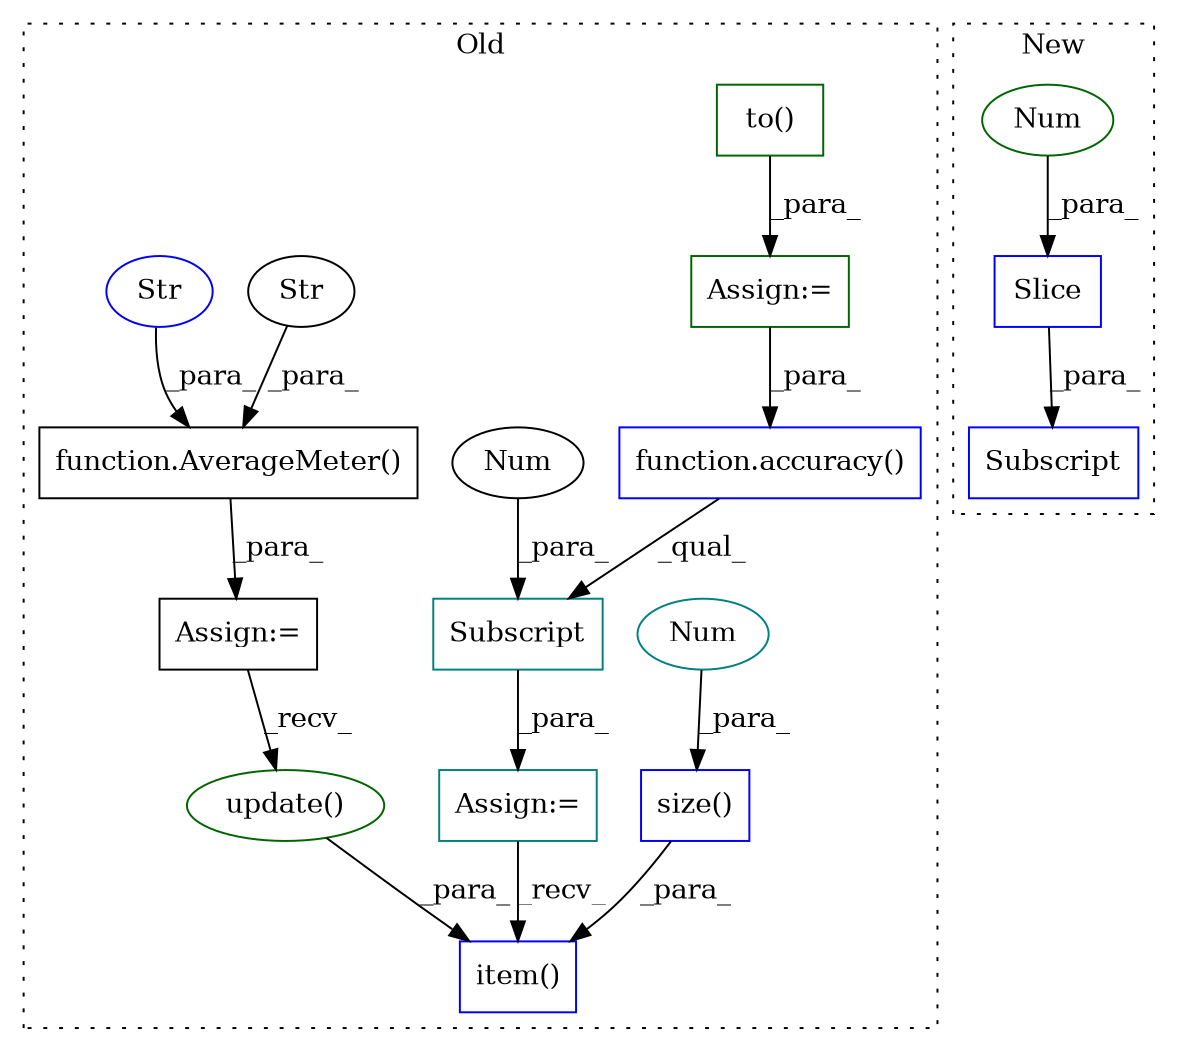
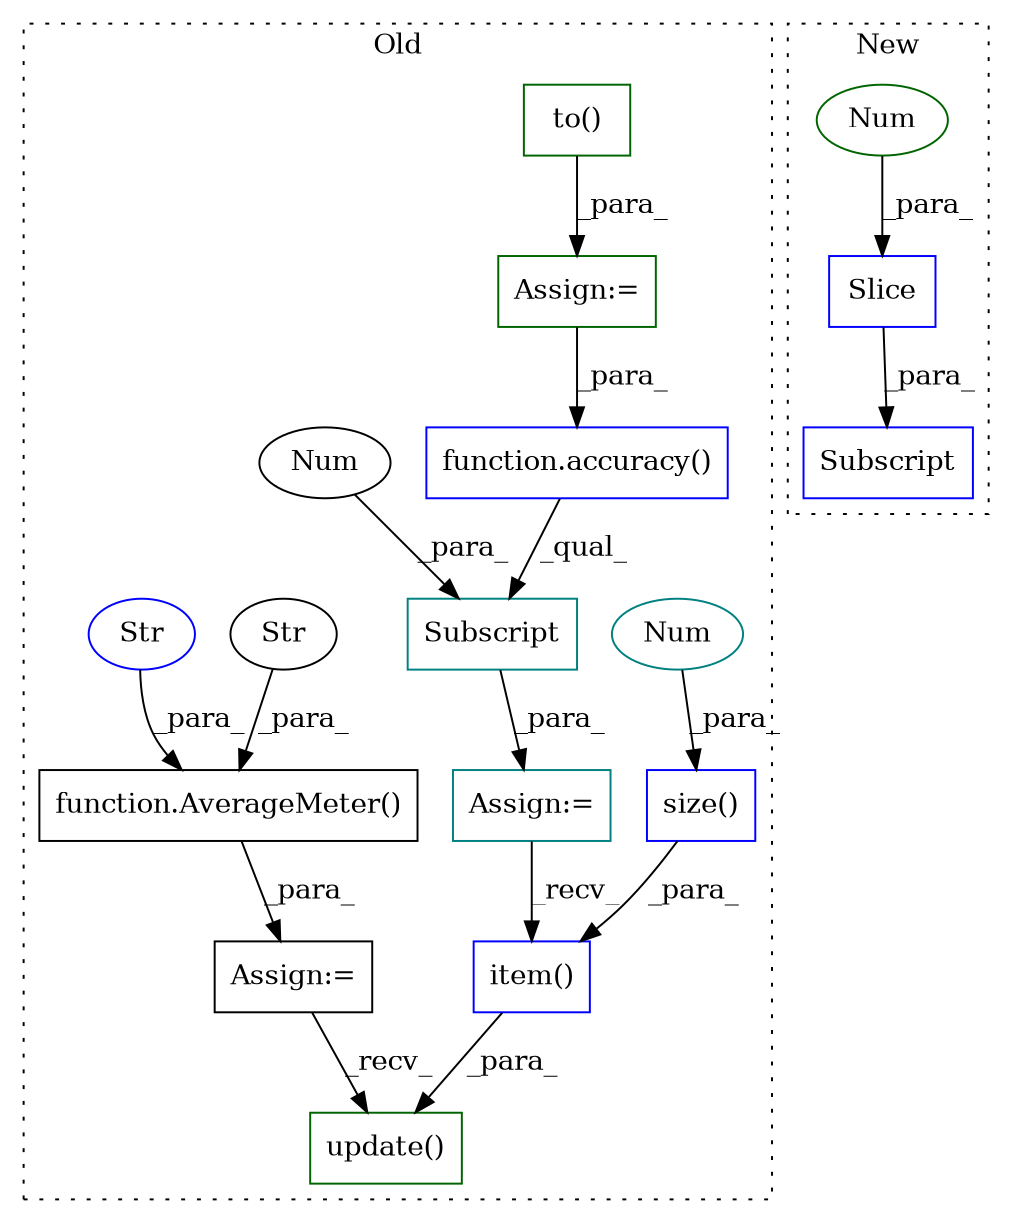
node "update()": shape ellipse -> box
edge "update()" -> "item()": reversed
